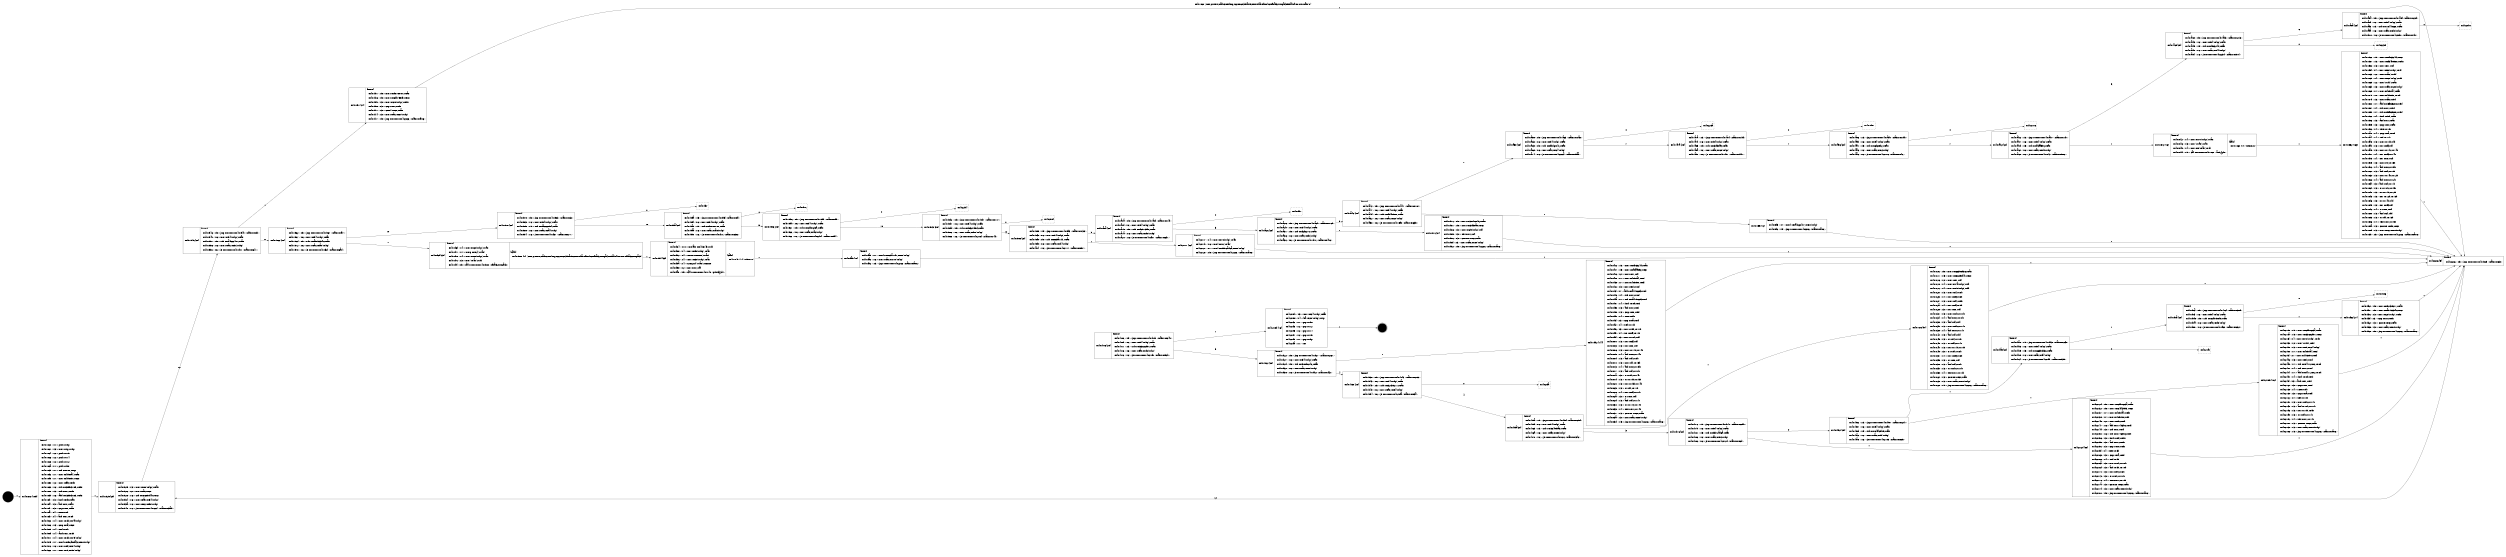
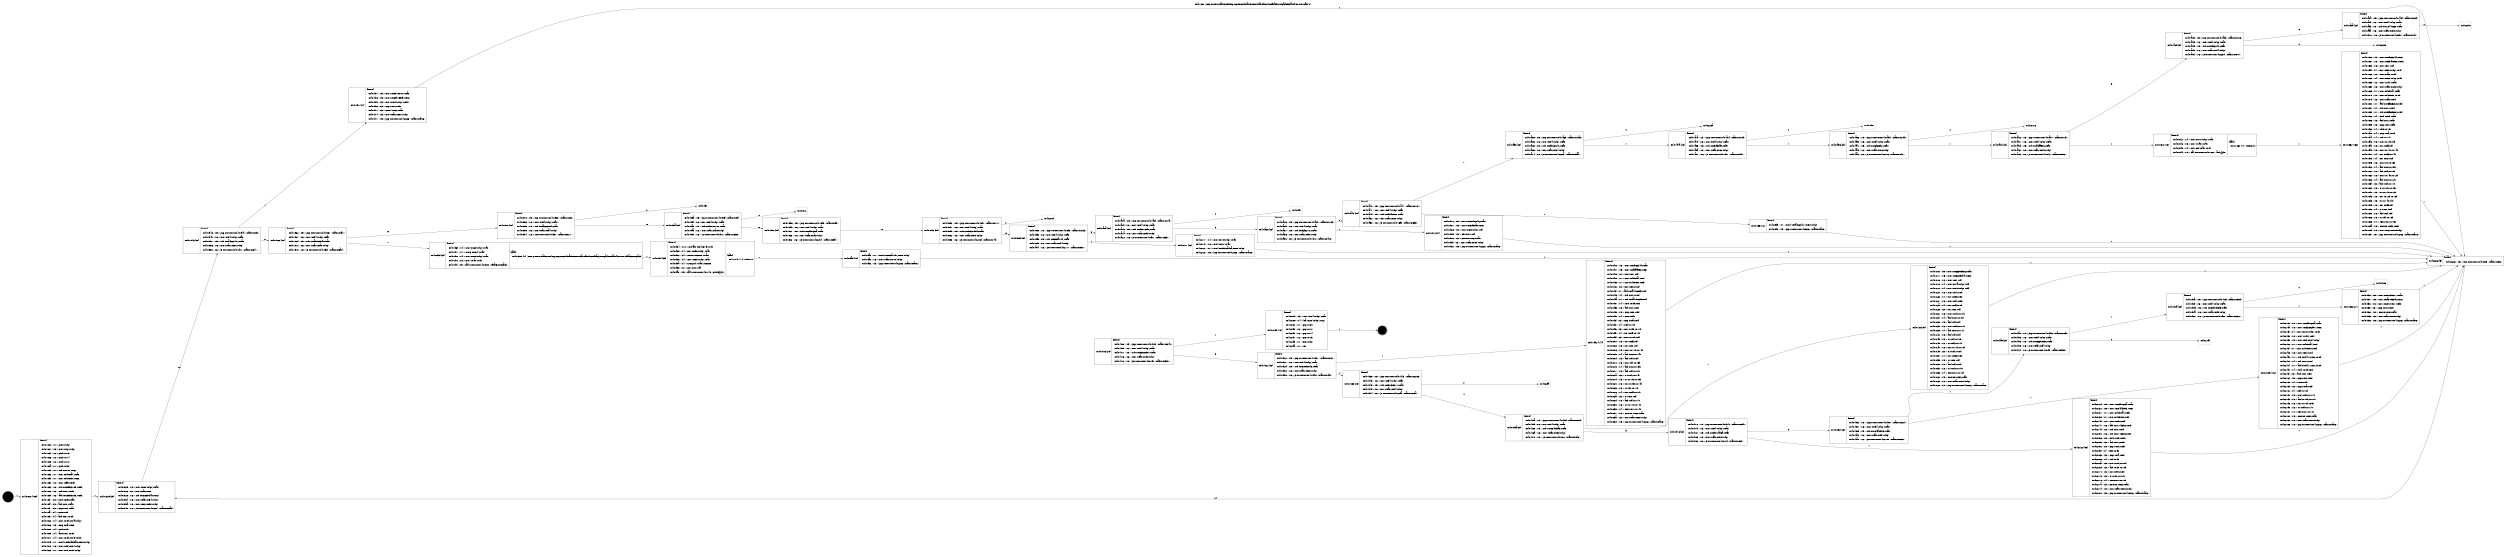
node "0x4022b4": removed
